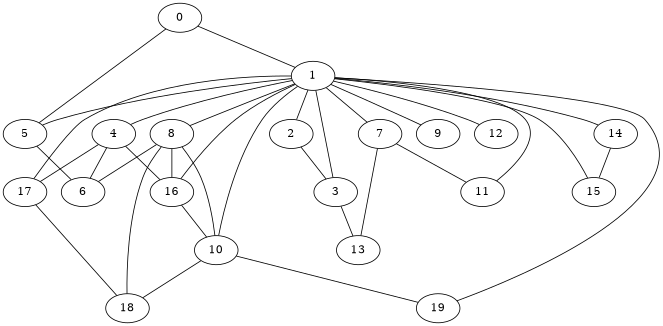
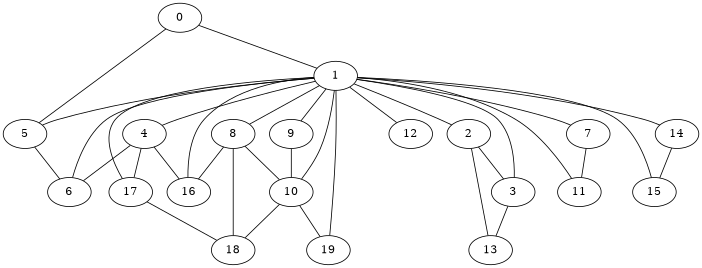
edge "8" -- "6": now "1" -- "6"
edge "7" -- "13": now "2" -- "13"
edge "16" -- "10": now "9" -- "10"
